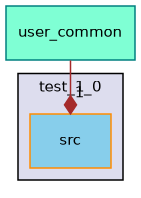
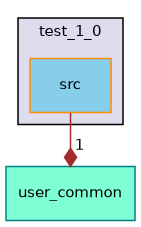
edge "user_common" -> "src": reversed
